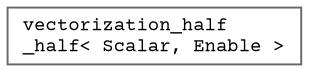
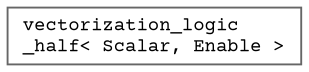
node "vectorization_half _half< Scalar, Enable >": label "vectorization_half _half< Scalar, Enable >" -> "vectorization_logic _half< Scalar, Enable >"
